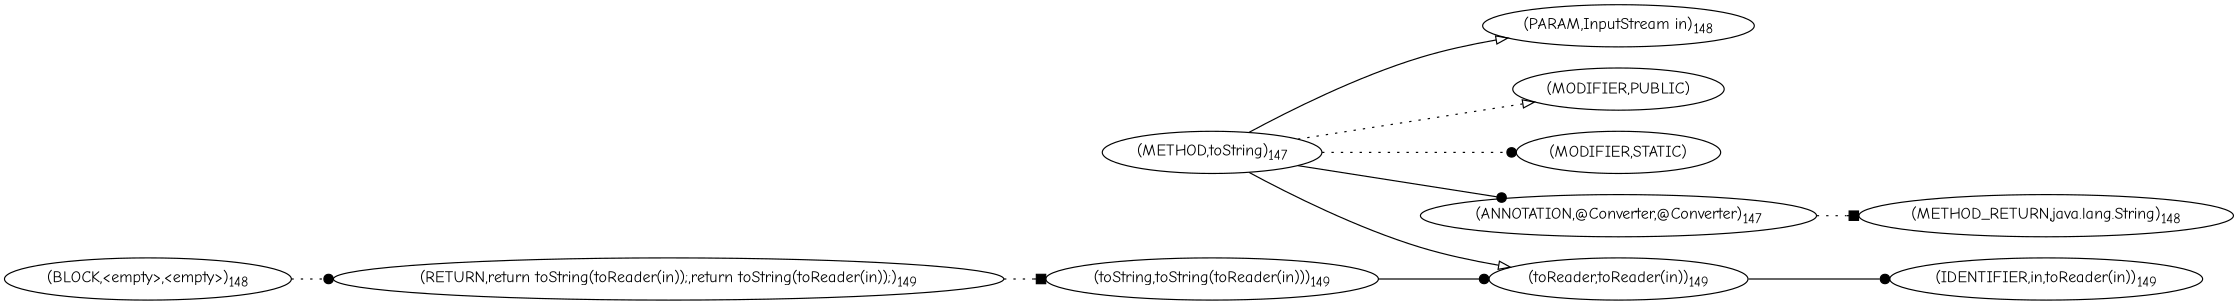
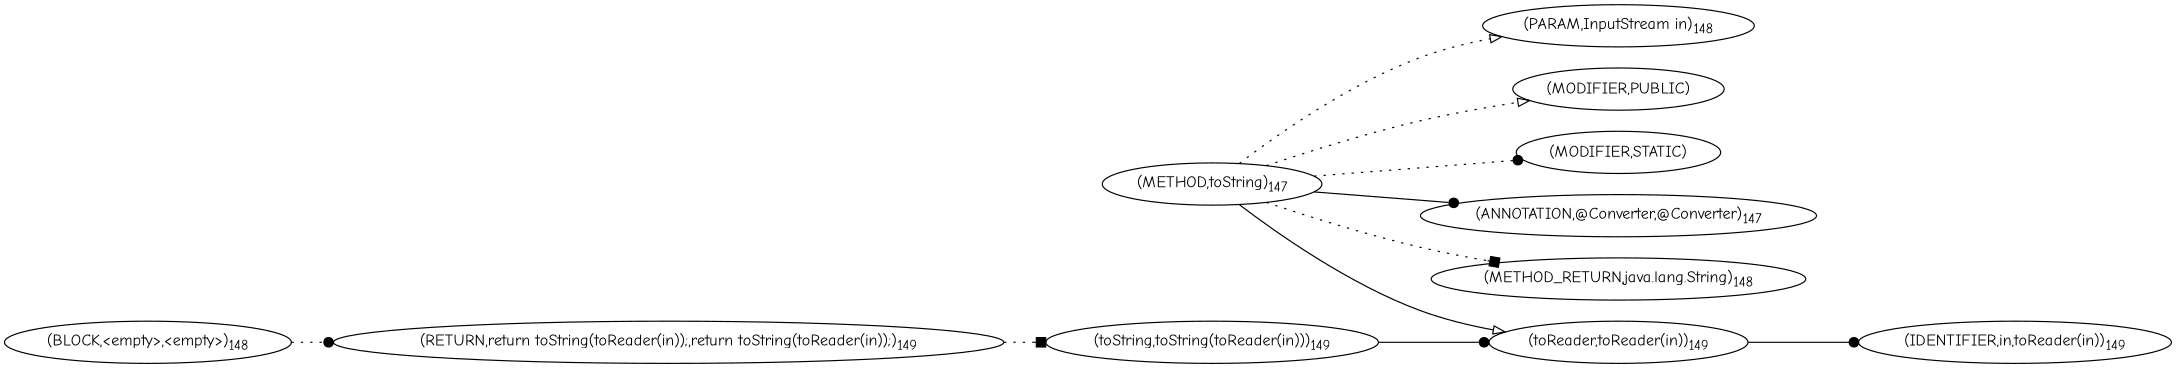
edge "(METHOD,toString)" -> "(PARAM,InputStream in)": style solid -> dotted
edge "(ANNOTATION,@Converter,@Converter)" -> "(METHOD_RETURN,java.lang.String)": now "(METHOD,toString)" -> "(METHOD_RETURN,java.lang.String)"
